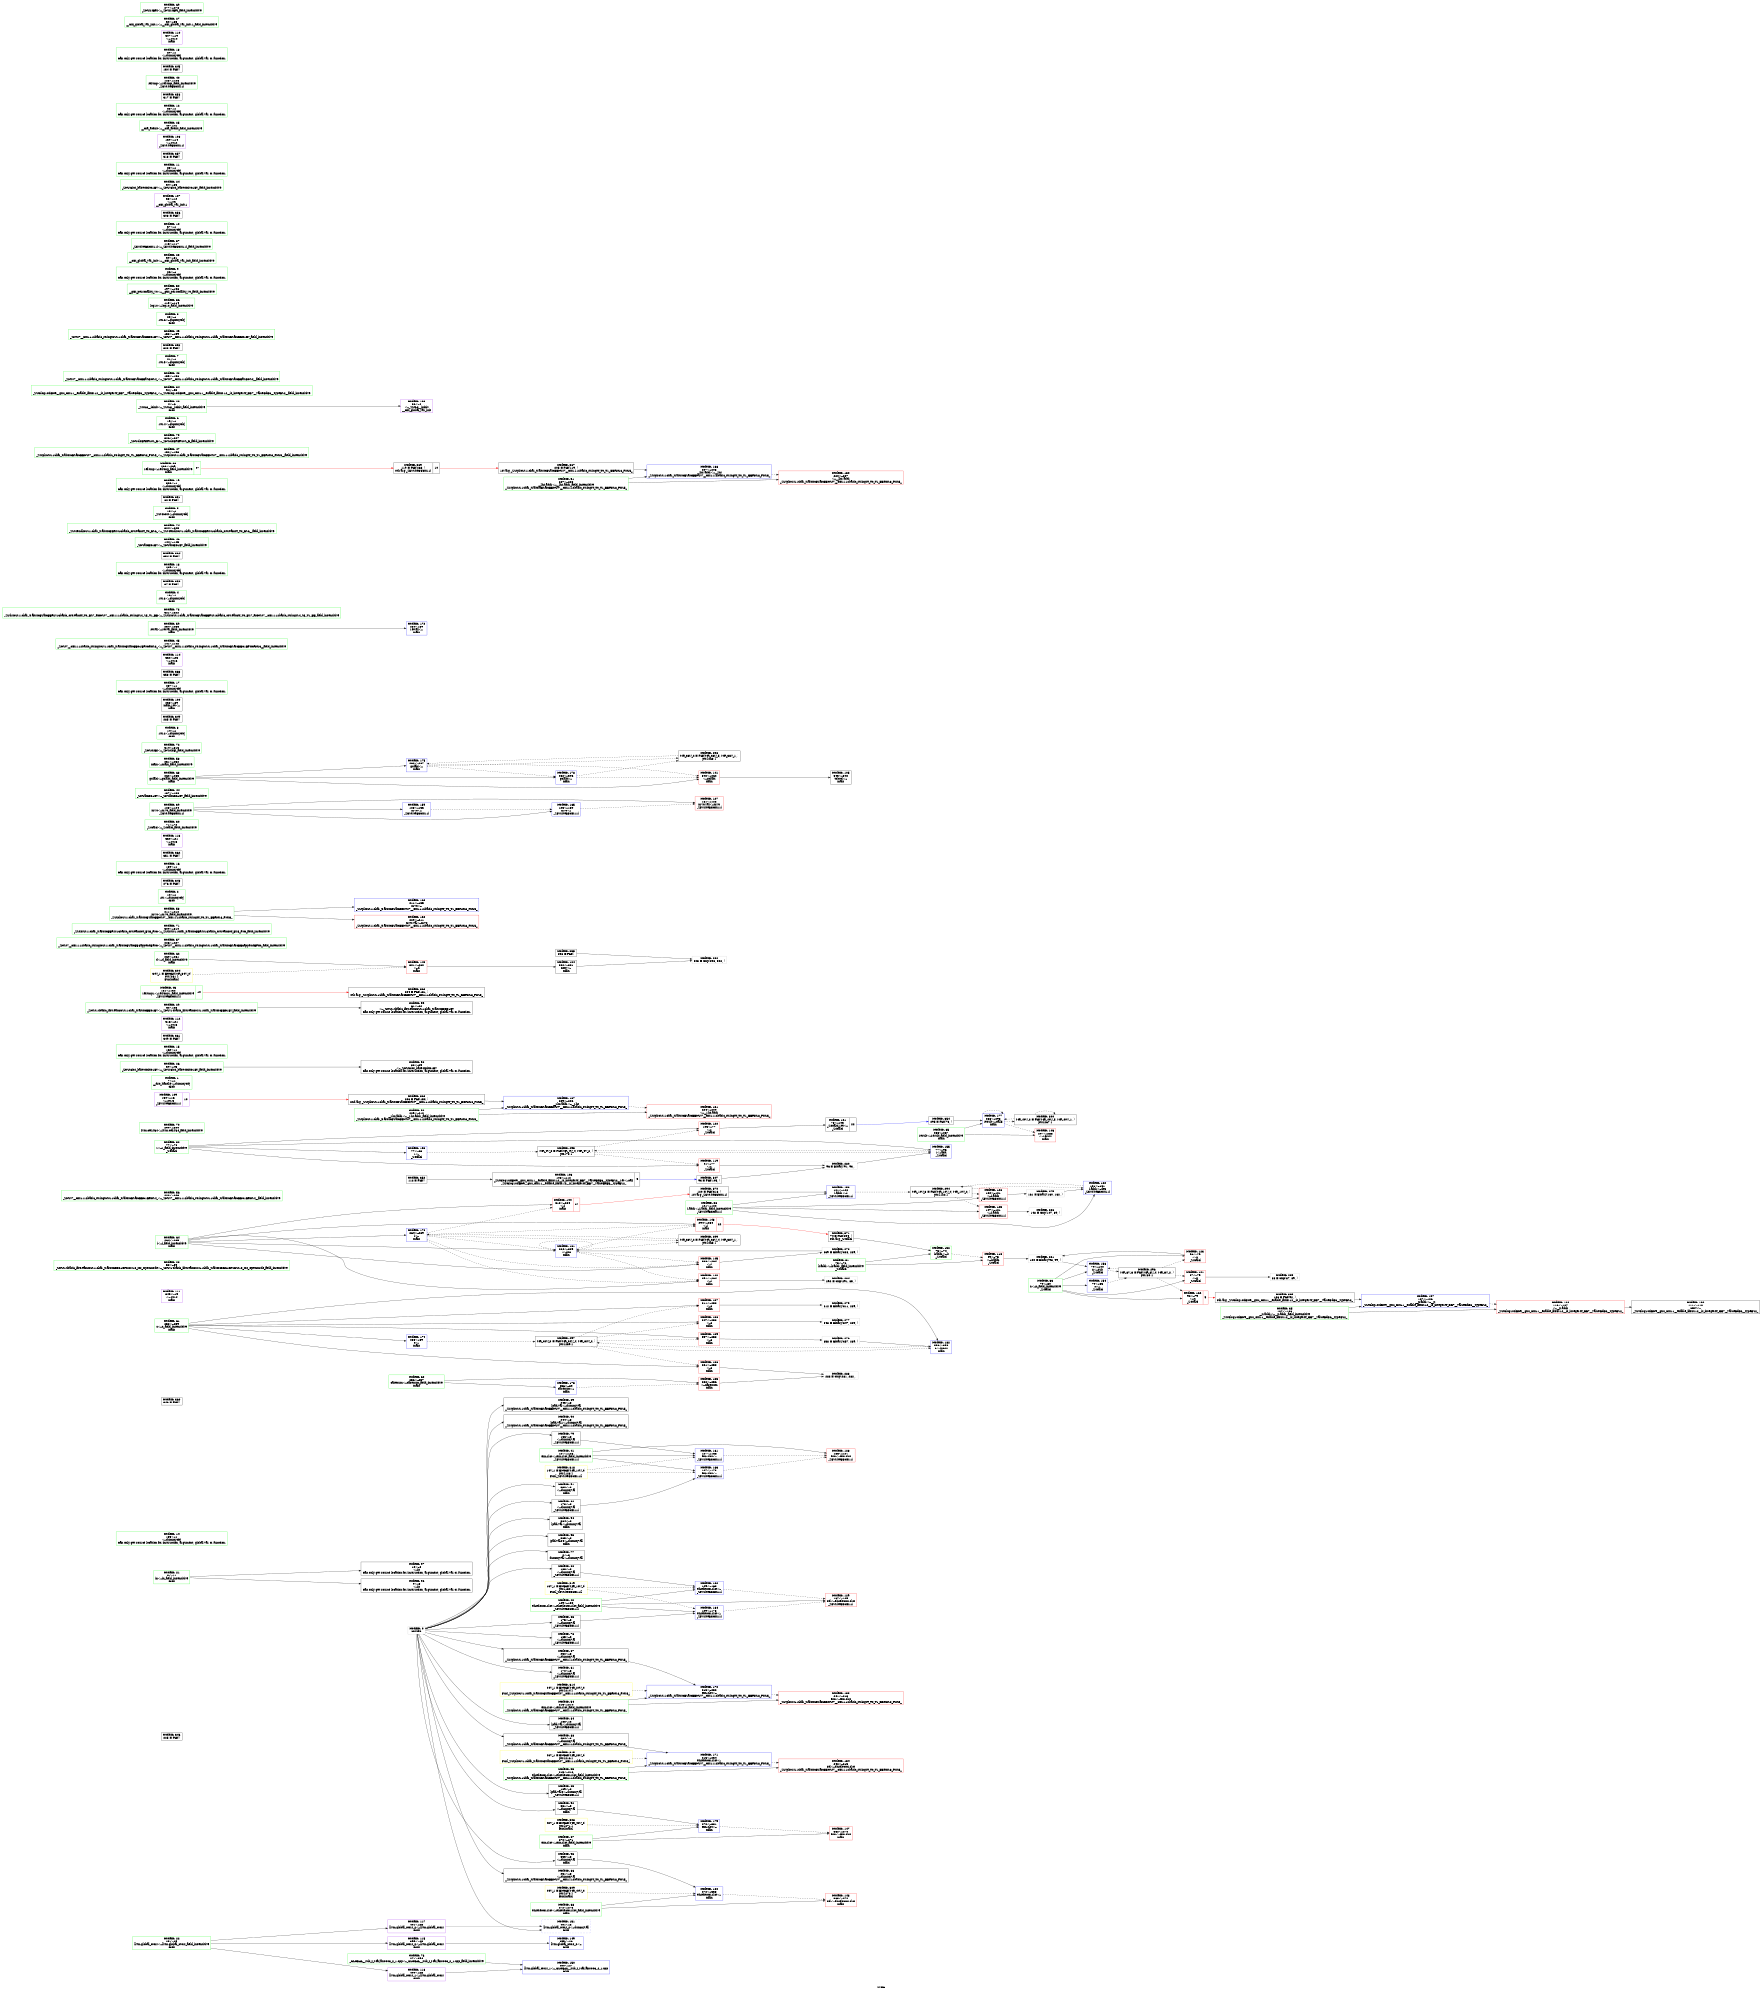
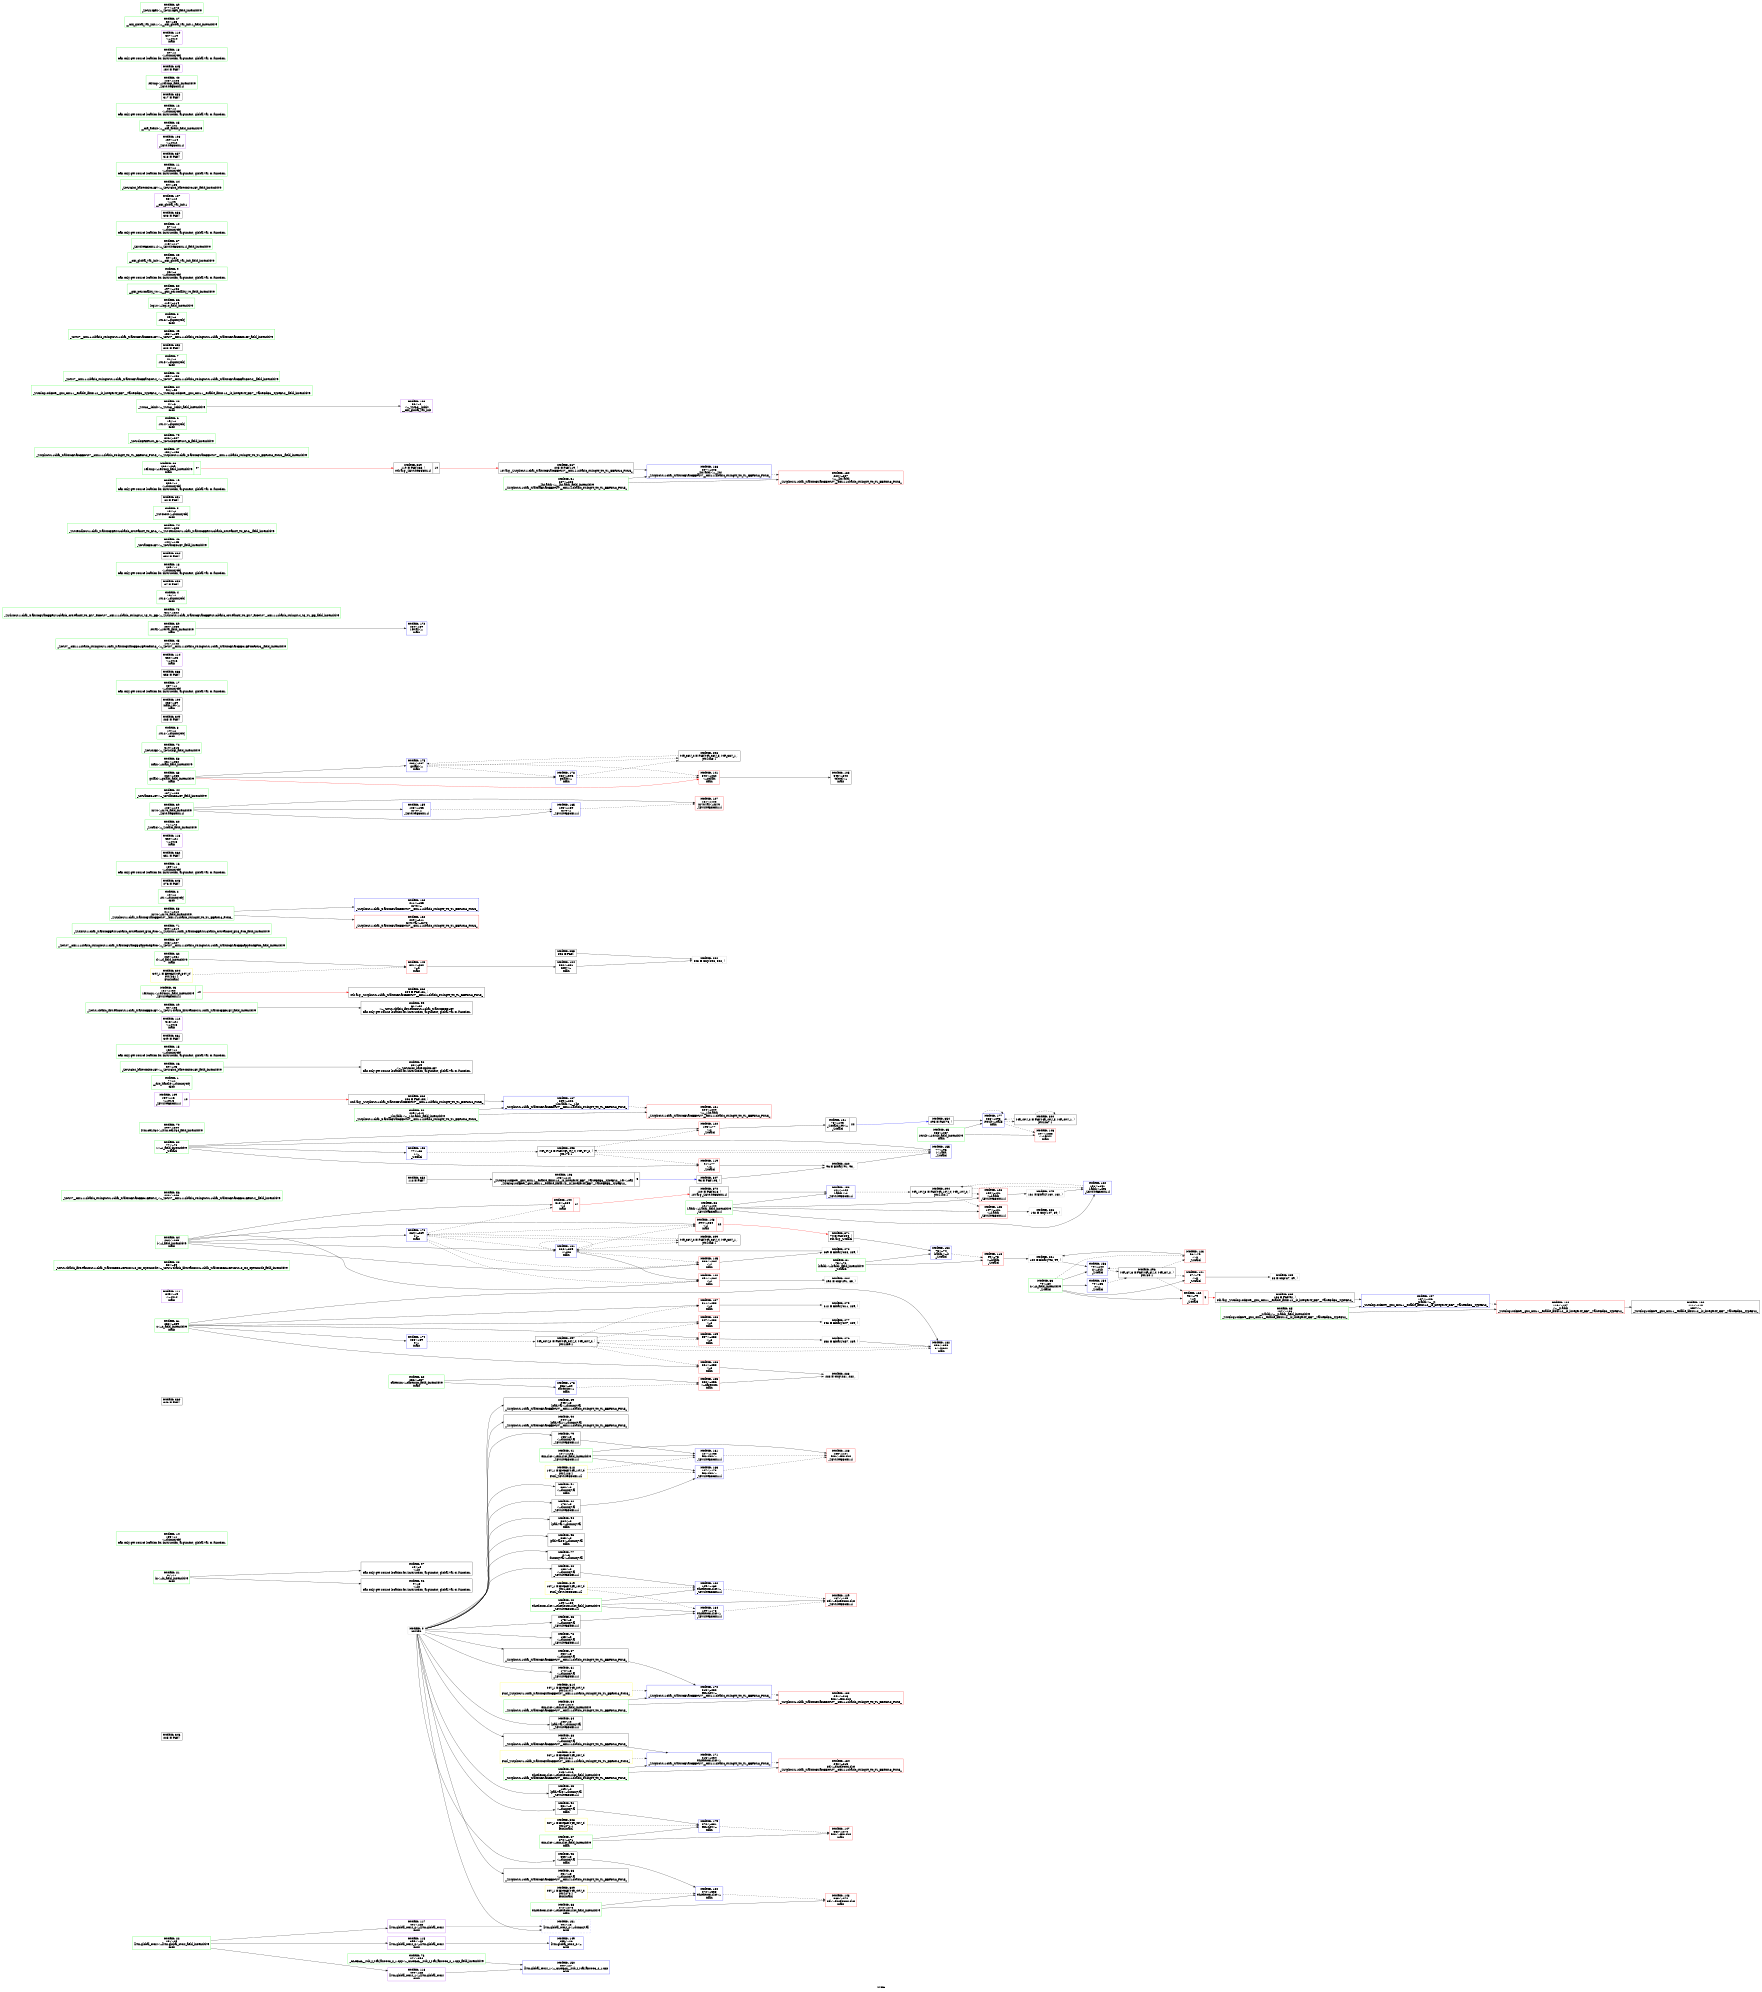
node "NodeID: 345": color black -> purple
edge "NodeID: 63" -> "NodeID: 141": color black -> red
node "NodeID: 152": color green -> blue
edge "NodeID: 33" -> "NodeID: 123": style solid -> dashed
edge "NodeID: 181" -> "NodeID: 142": style dashed -> solid
